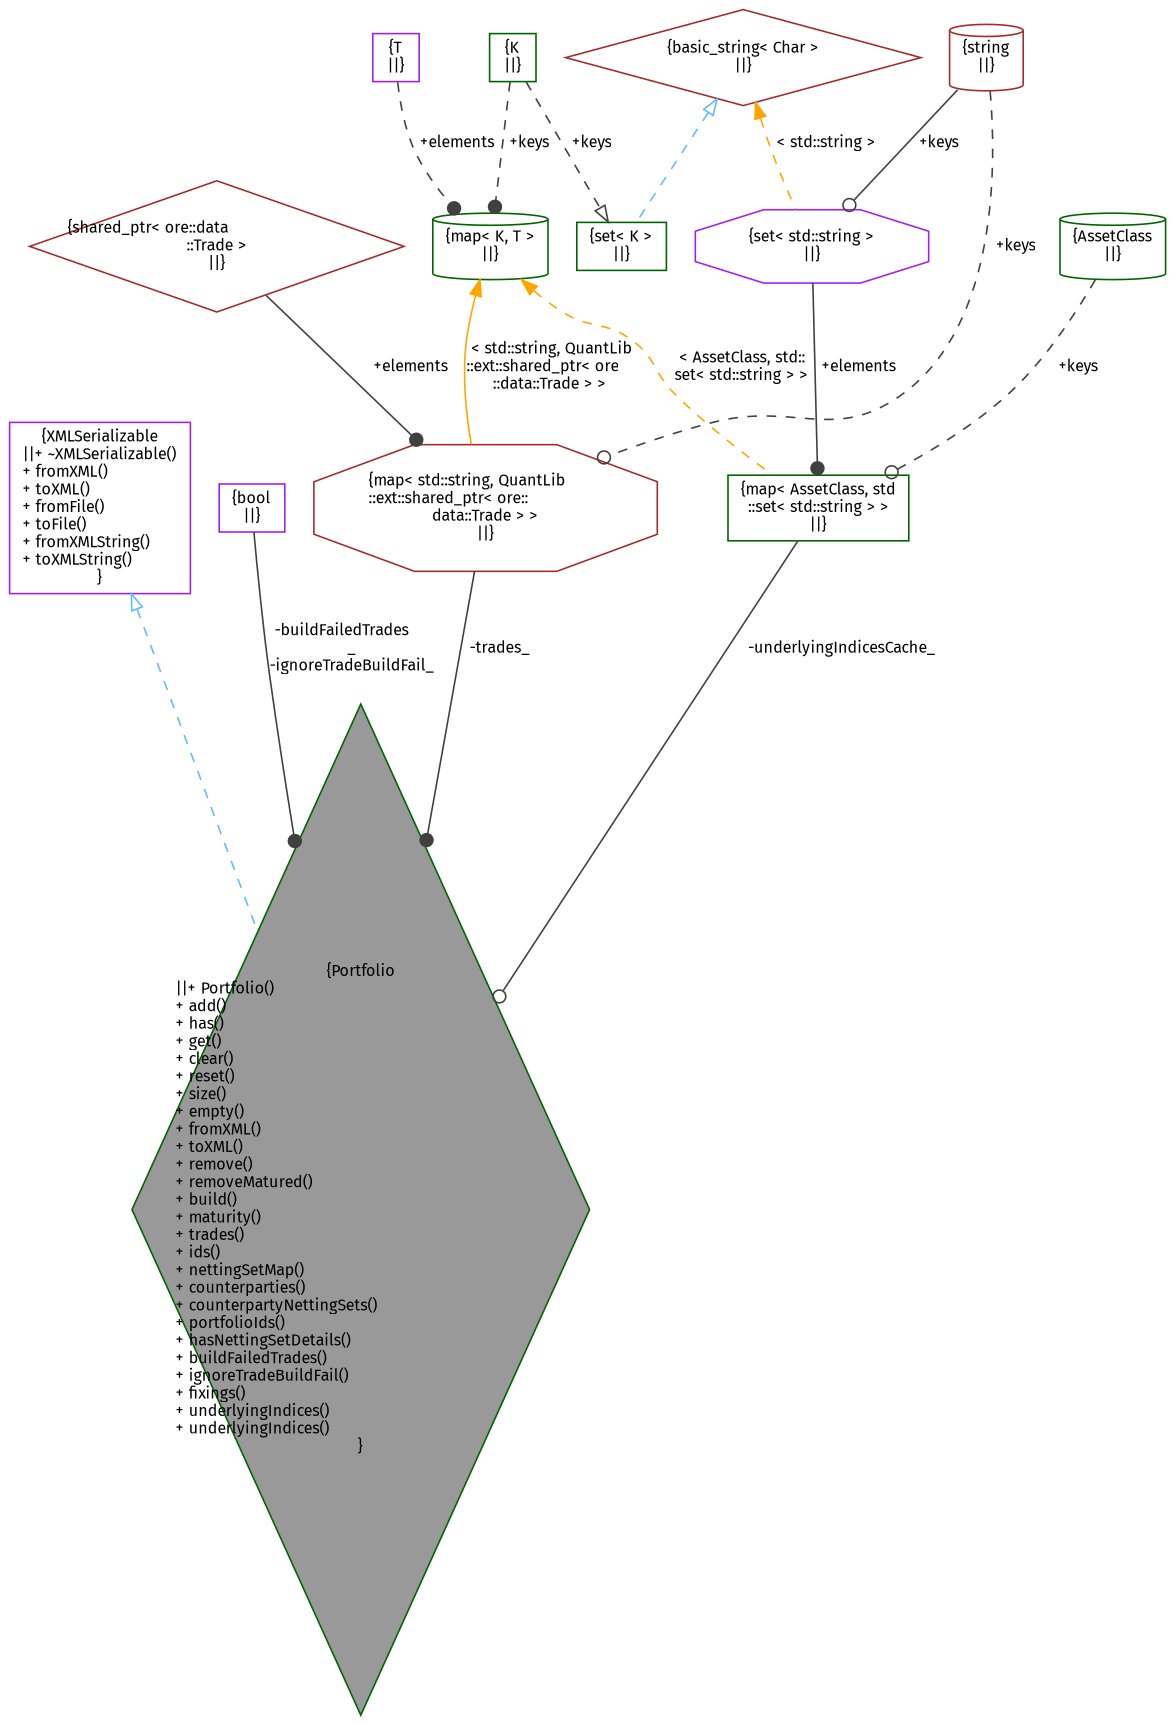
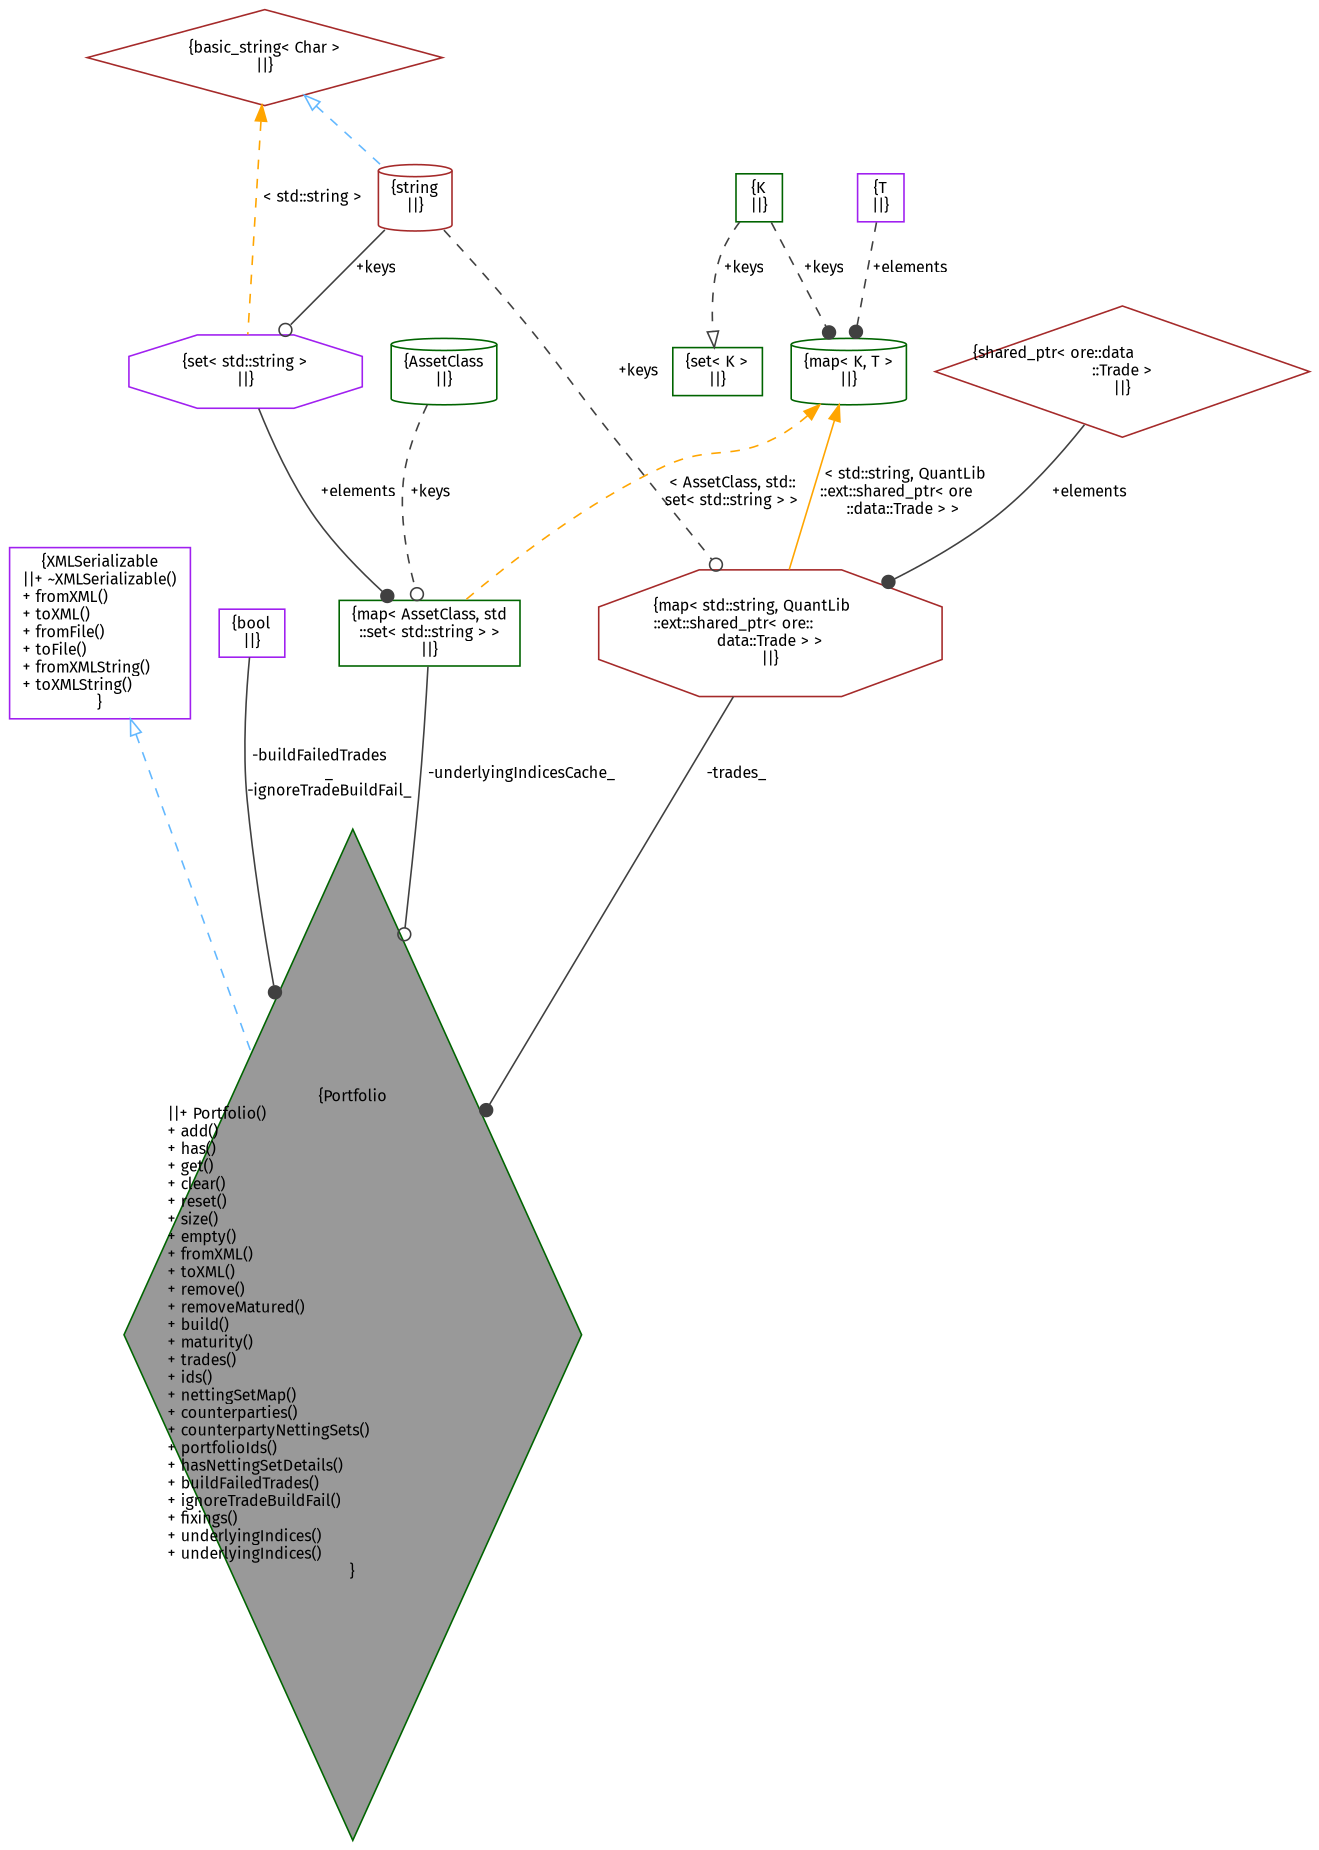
edge "{set< K > ||}" -> "{basic_string< Char > ||}": now "{string ||}" -> "{basic_string< Char > ||}"
